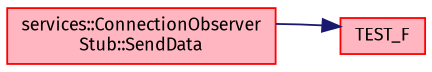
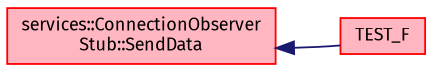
edge "services::ConnectionObserver Stub::SendData" -> "TEST_F": reversed
